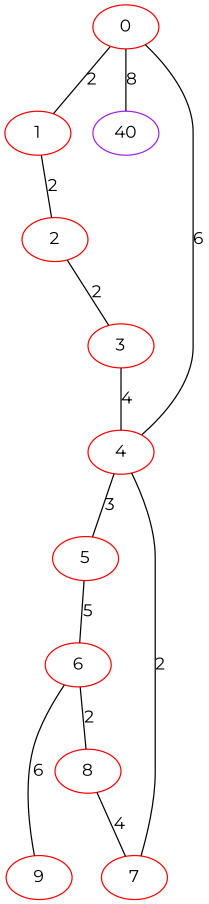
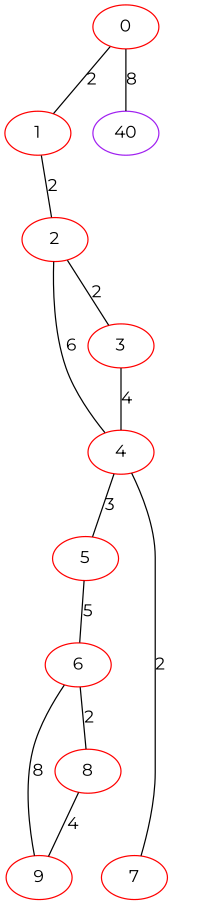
edge "0" -- "4": now "2" -- "4"
edge "6" -- "9": label "6" -> "8"
edge "8" -- "7": now "8" -- "9"
